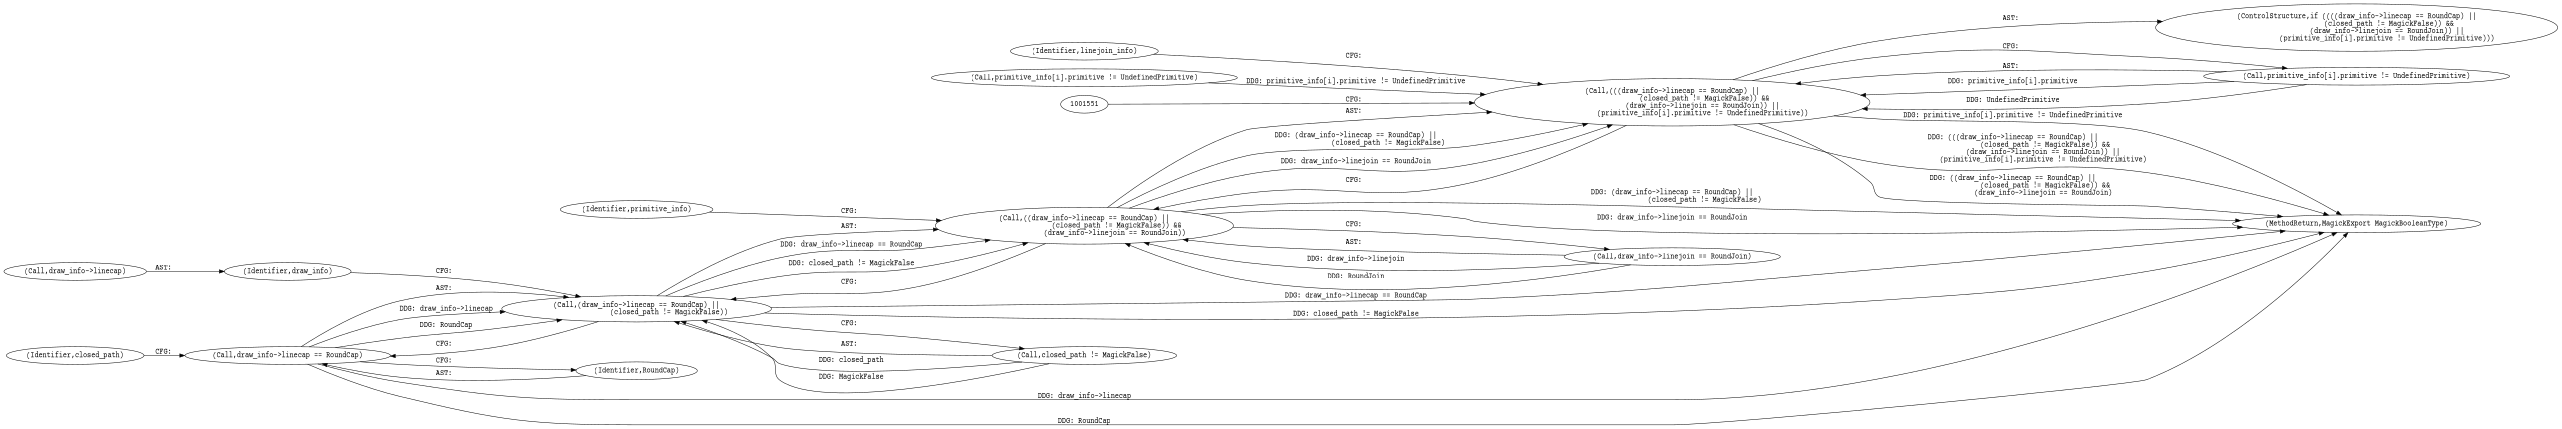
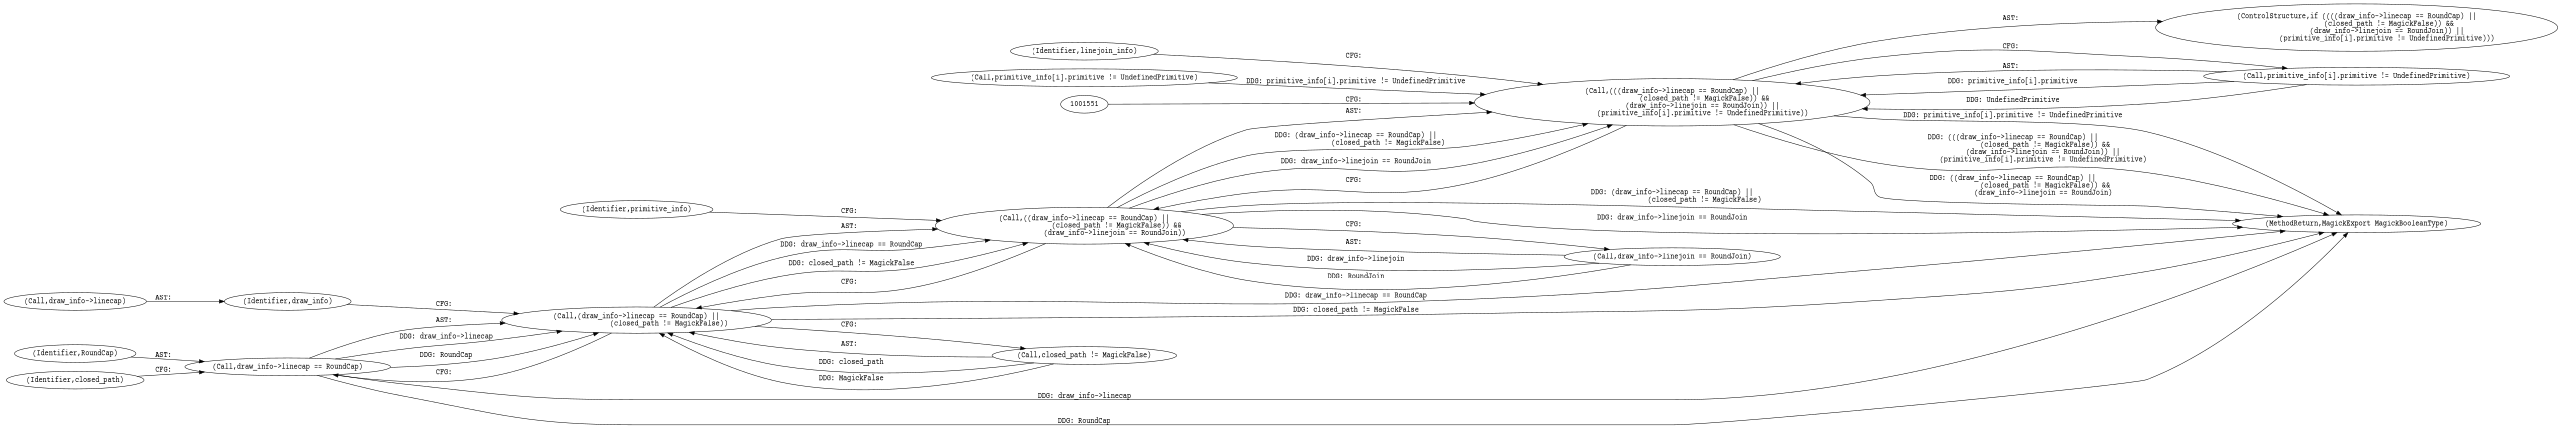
edge "(Call,draw_info->linecap == RoundCap)" -> "(Identifier,RoundCap)": removed, label "CFG:"
